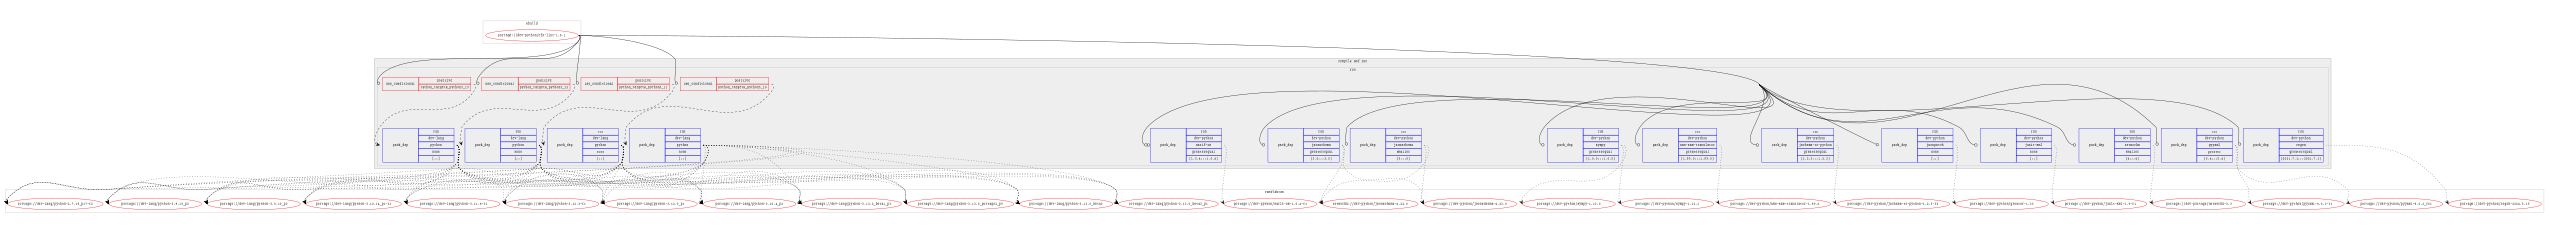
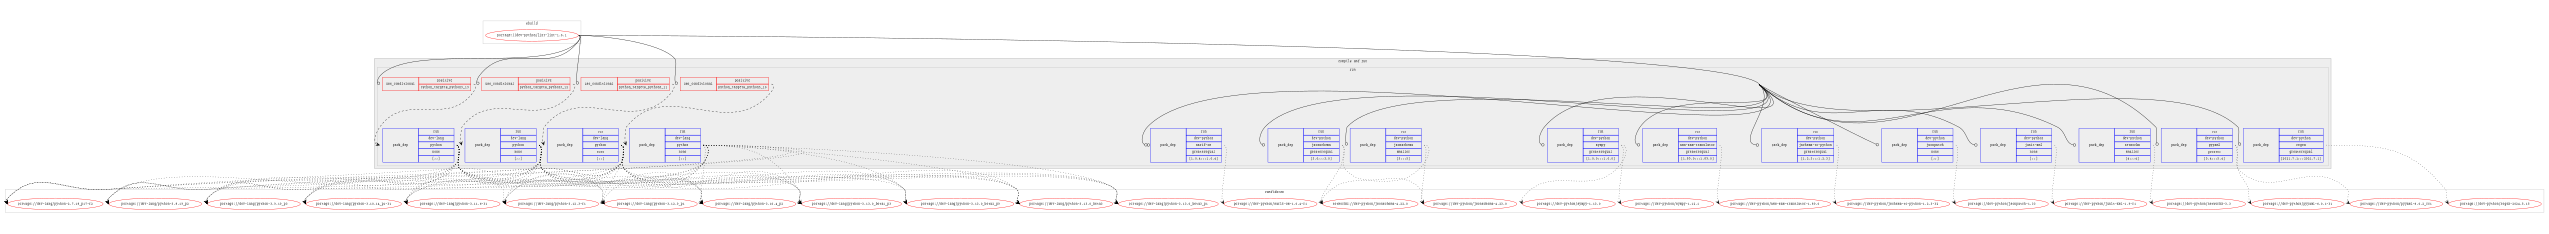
node "portage://dev-python/cfn-lint-1.6.1": label "portage://dev-python/cfn-lint-1.6.1" -> "portage://dev-python/lint-lint-1.6.1"
node "portage://dev-lang/python-3.13.0_portage2_p9": label "portage://dev-lang/python-3.13.0_portage2_p9" -> "portage://dev-lang/python-3.13.0_beta2_p9"
node "portage://dev-python/greater-1.33": label "portage://dev-python/greater-1.33" -> "portage://dev-python/jsonpatch-1.33"
node "portage://dev-portage/networkx-3.3": label "portage://dev-portage/networkx-3.3" -> "portage://dev-python/networkx-3.3"
